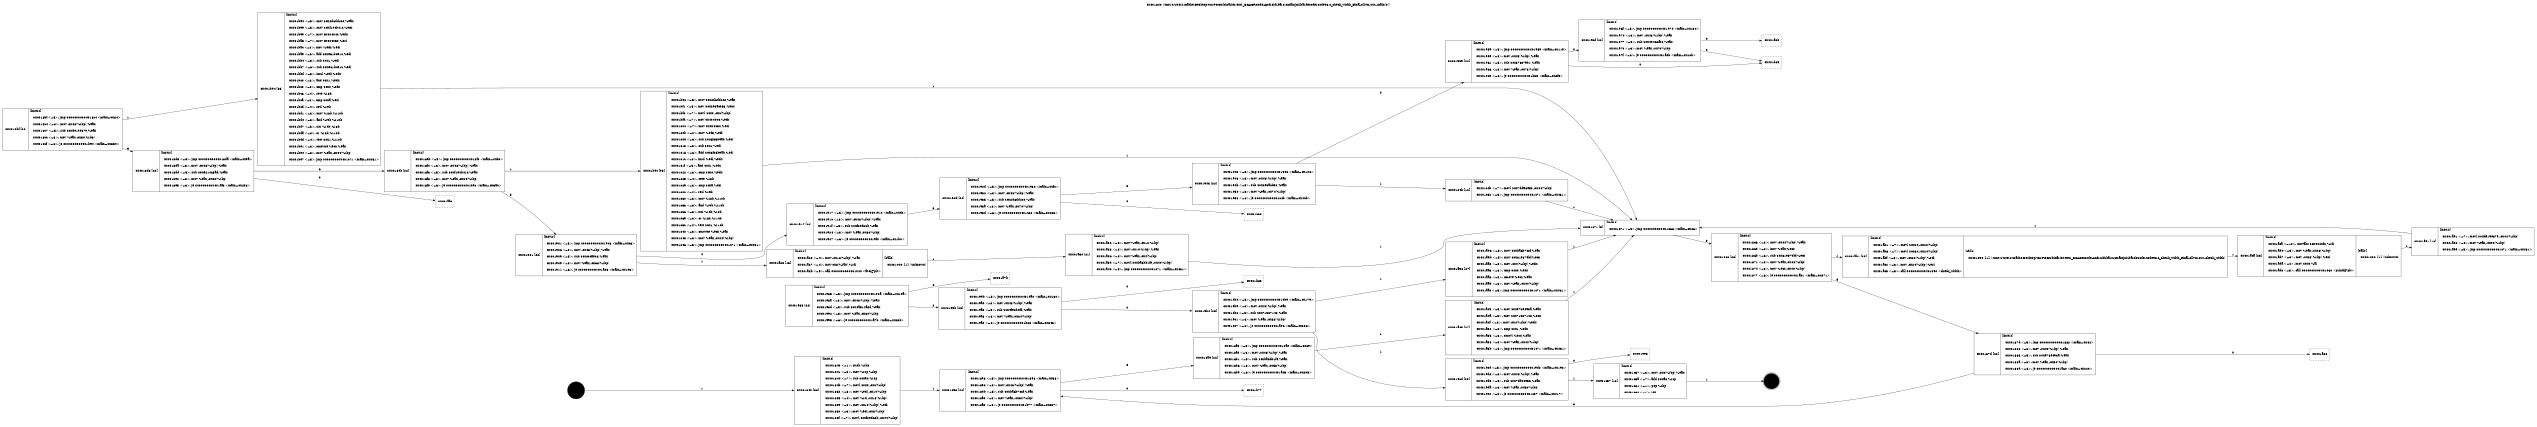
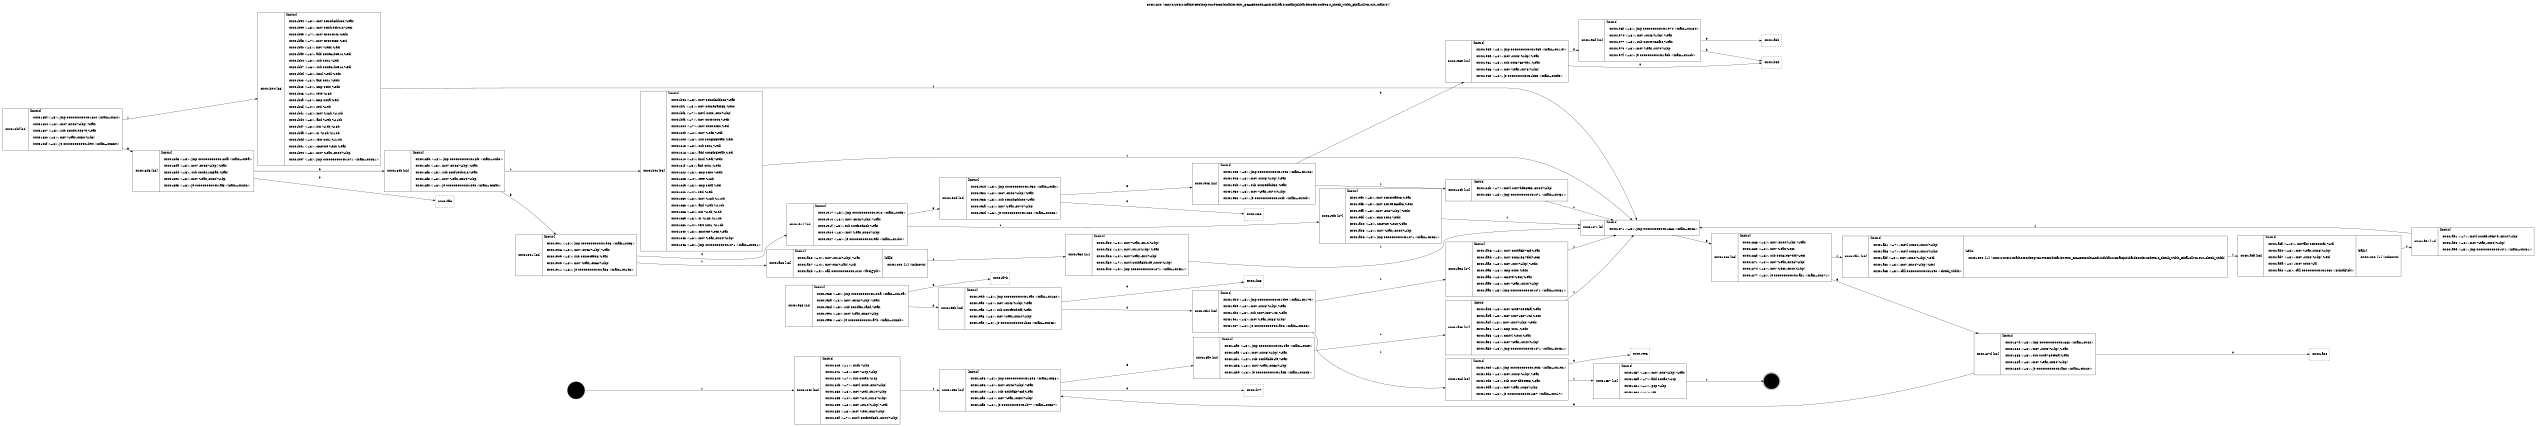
node "0x4019f0 [27]": added
